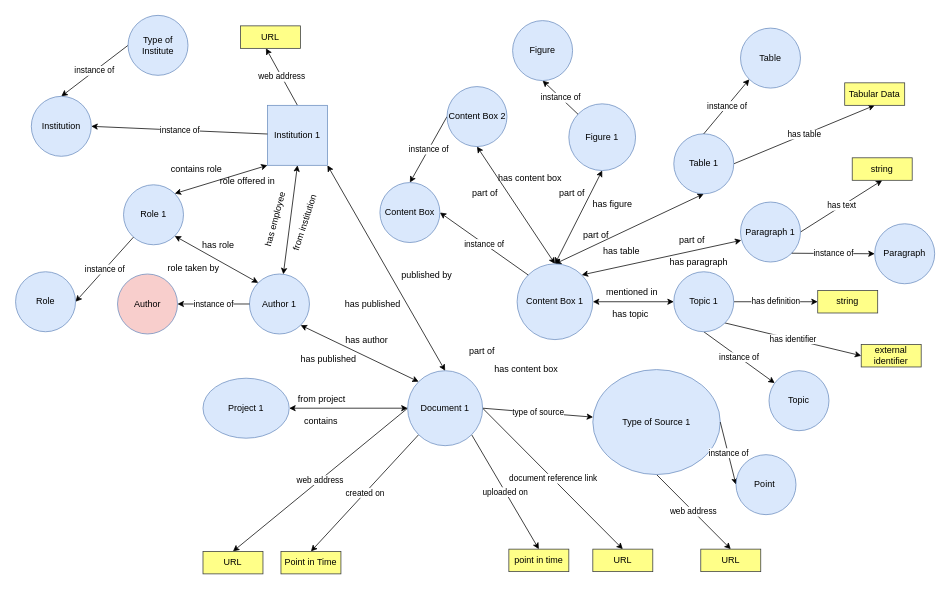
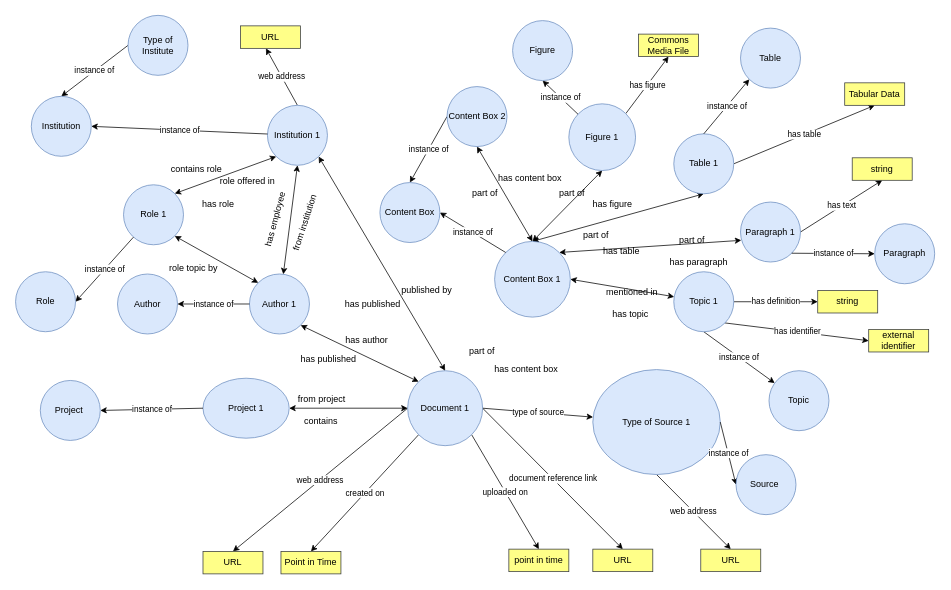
node "Commons Media File": added
edge "Figure 1" -> "Commons Media File": added, label "has figure"
node "Institution 1": shape rectangle -> ellipse
node "has role": moved (218, 246) -> (218, 204)
node "role taken by": label "role taken by" -> "role topic by"
node "published by": moved (426, 276) -> (426, 291)
node "Content Box 1": moved (555, 302) -> (533, 279)
node "Author": fillcolor #f8cecc -> #dae8fc
node "external identifier": moved (891, 356) -> (899, 341)
edge "Project 1" -> "Project": added, label "instance of"
node "Project": added
node "Point": label "Point" -> "Source"
